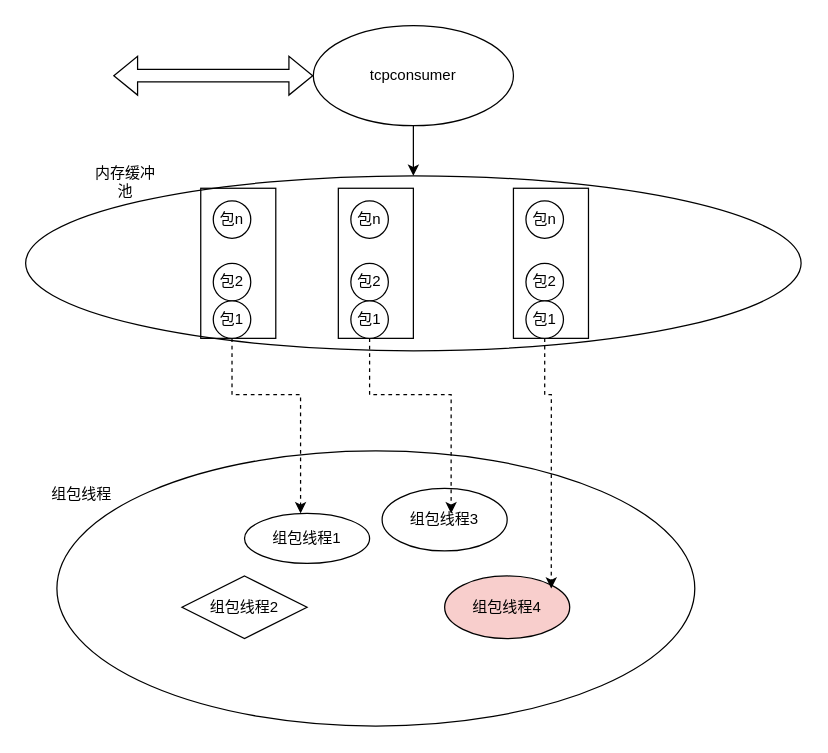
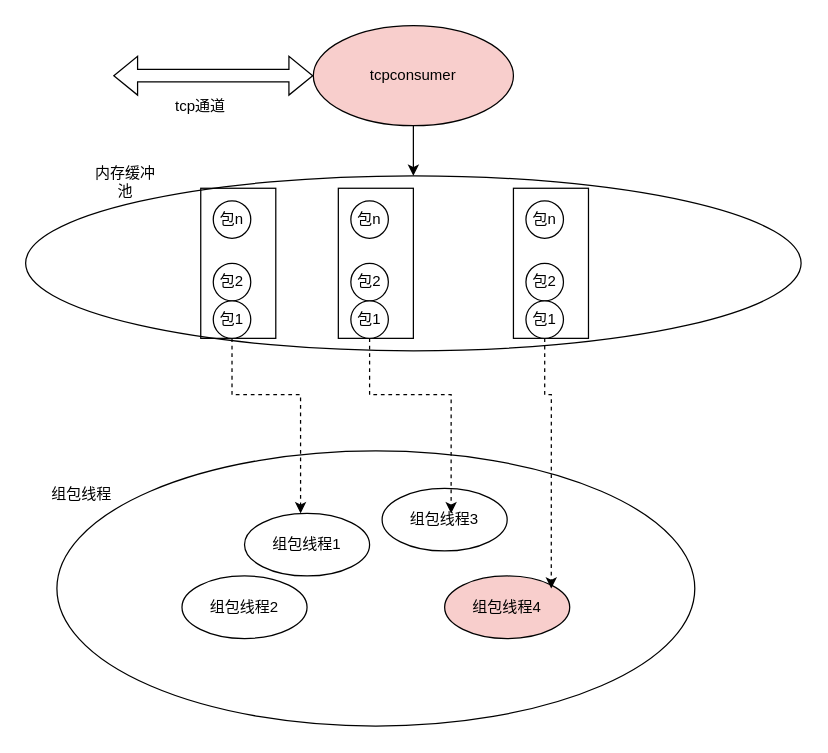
node "tcpconsumer": fillcolor #ffffff -> #f8cecc
node "tcp通道": added
node "组包线程1": size 125x50 -> 125x63
node "组包线程2": shape diamond -> ellipse
